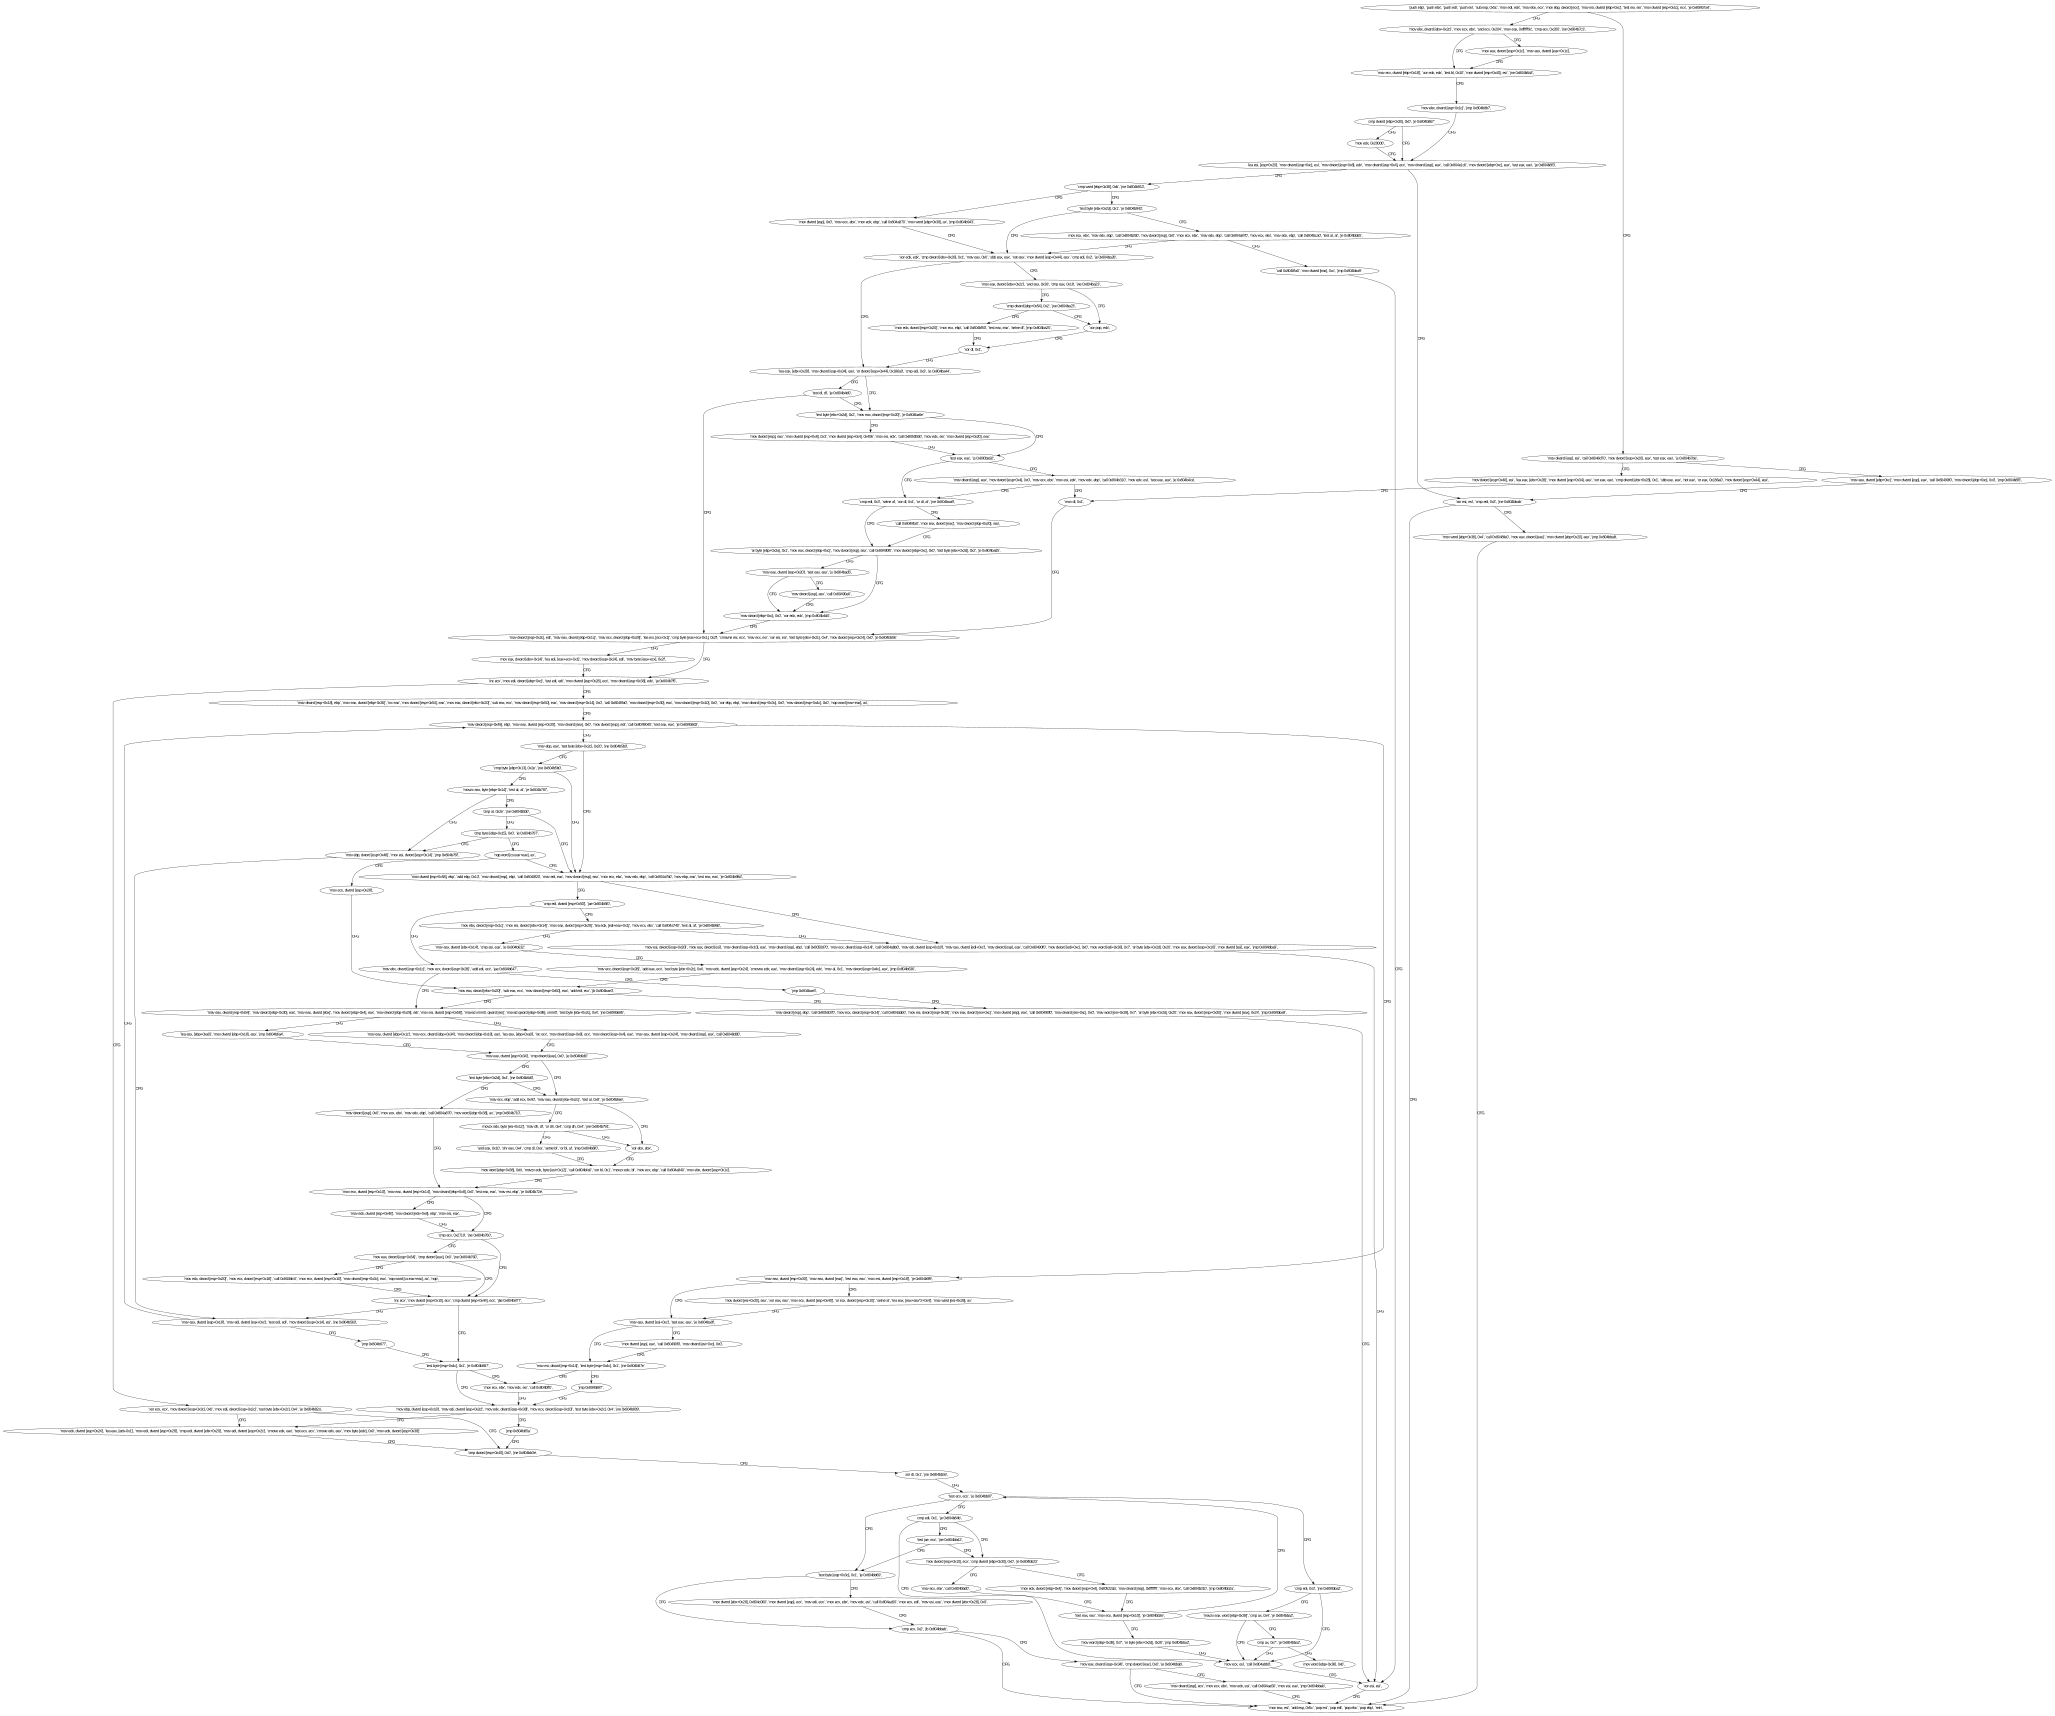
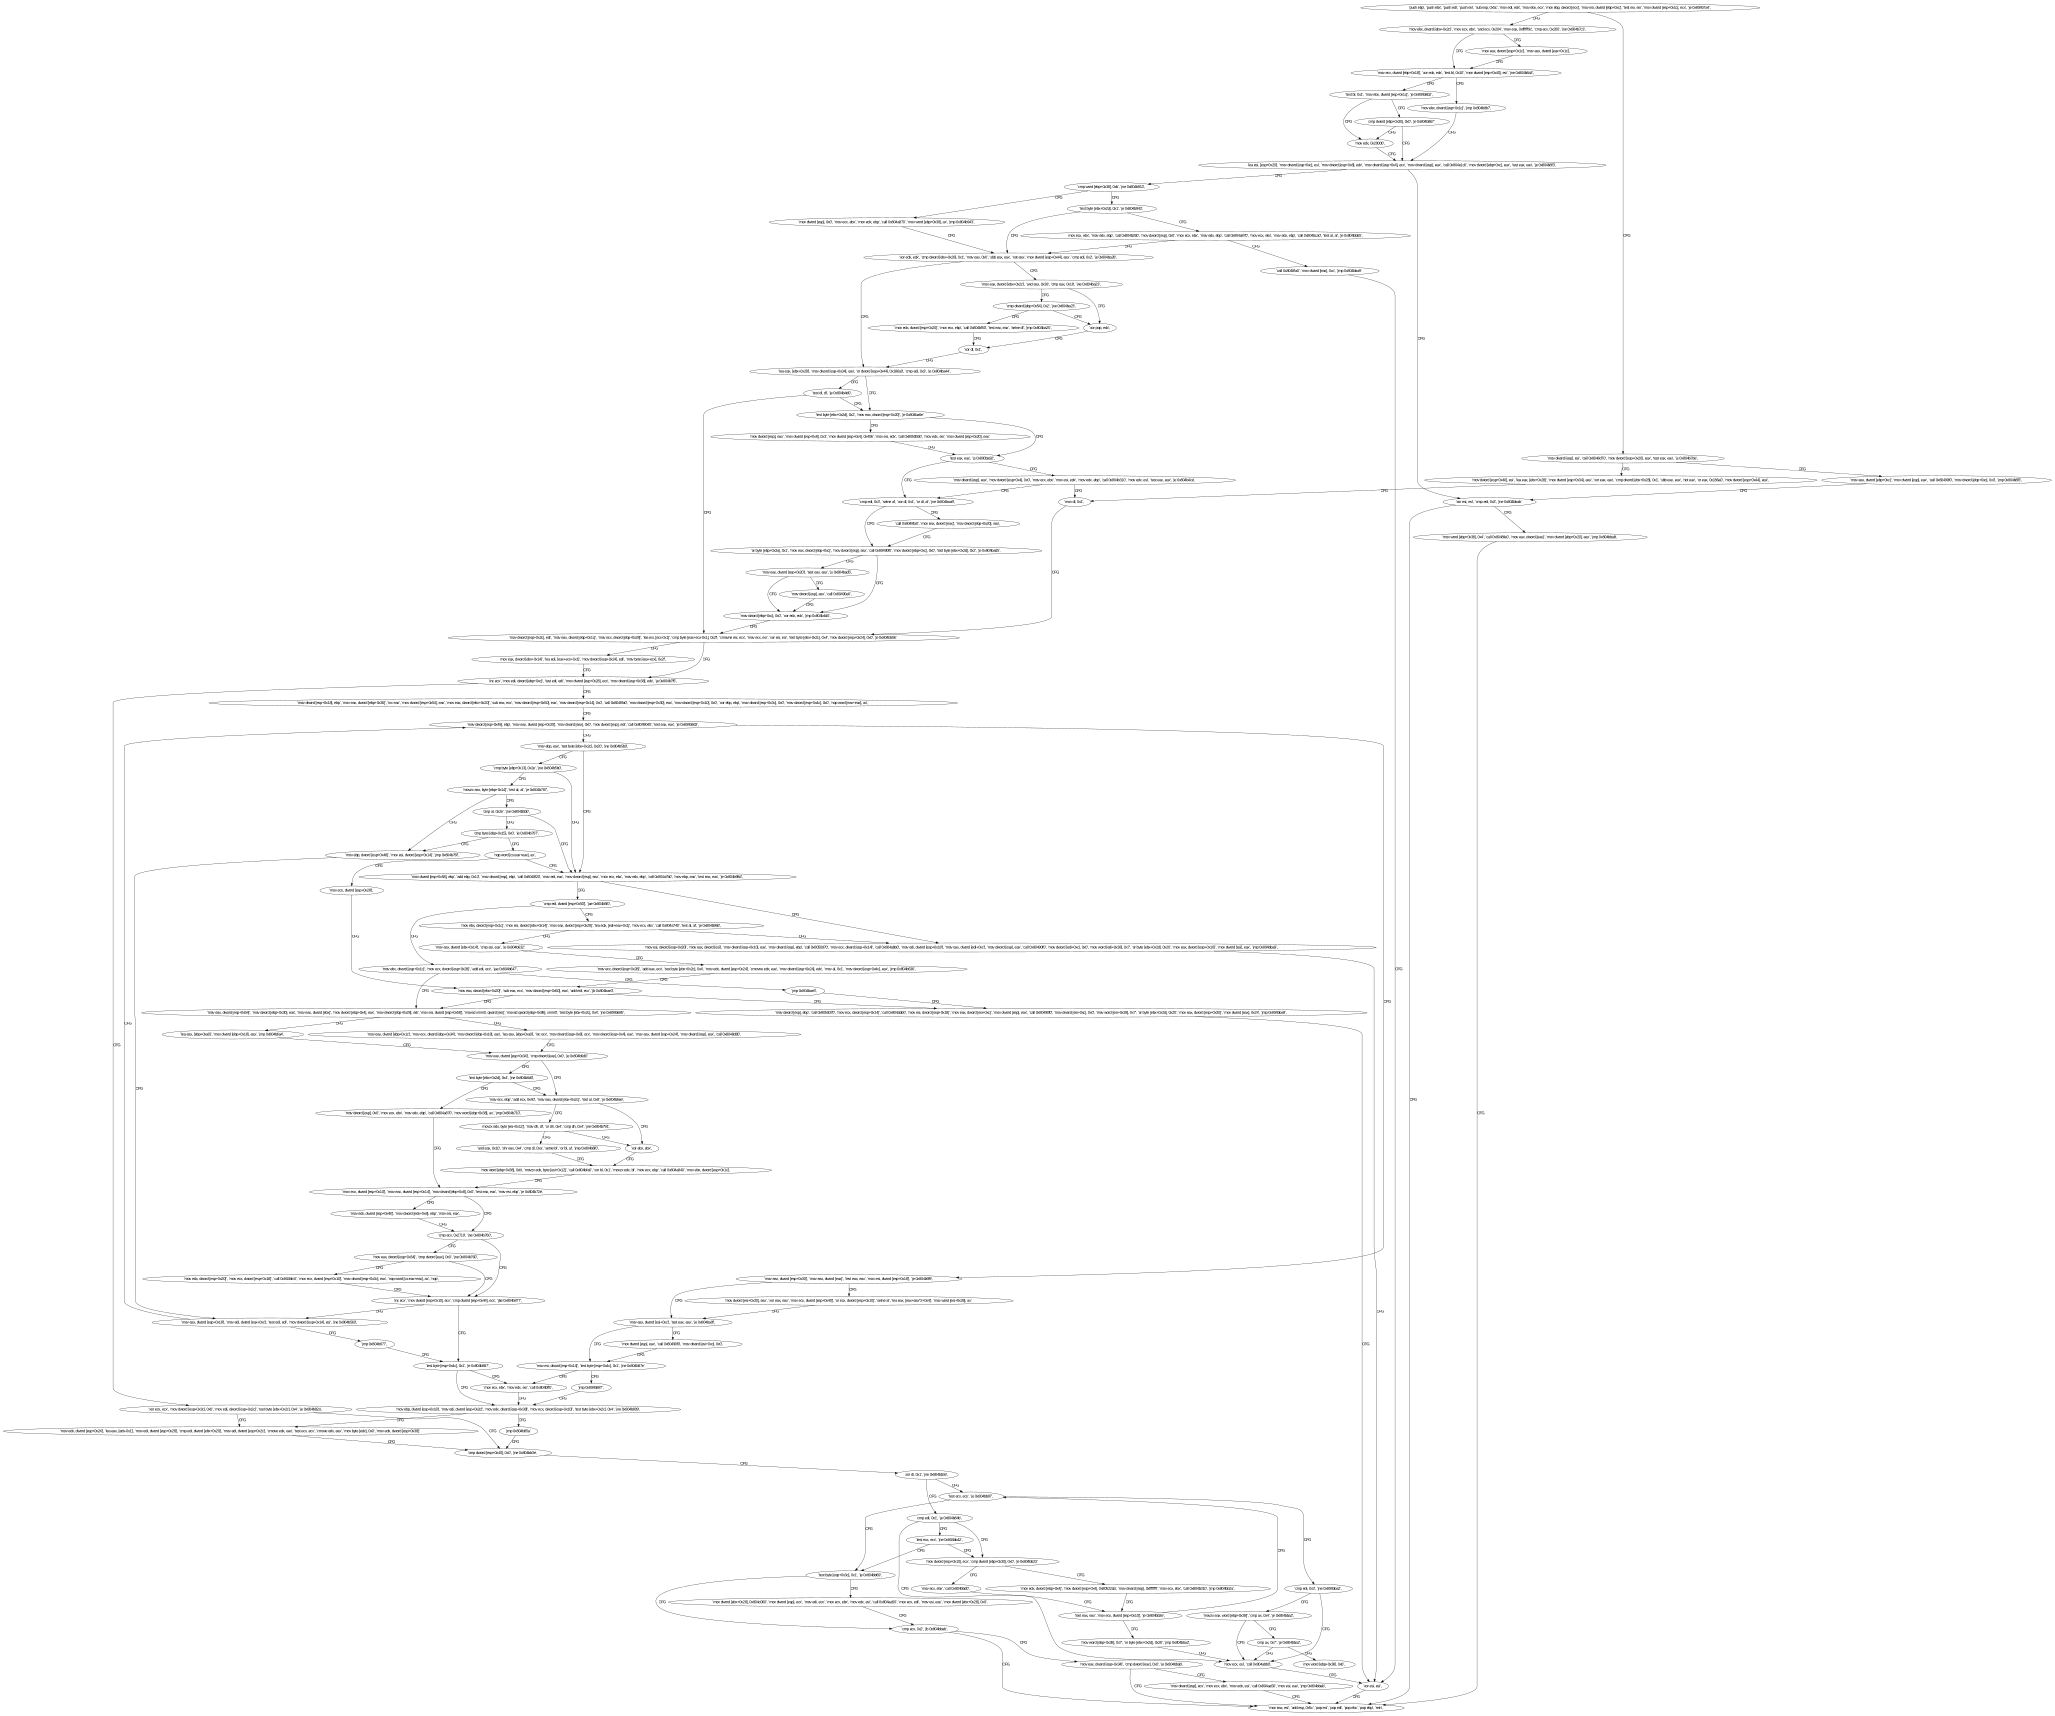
node "'test bl, 0x1', 'mov ebx, dword [esp+0x1c]', 'je 0x804b8b2',": added
edge "'test ecx, ecx', 'je 0x804bb87'," -> "'cmp edi, 0x1', 'je 0x804b84b',": now "'xor dl, 0x1', 'jne 0x804bb3e'," -> "'cmp edi, 0x1', 'je 0x804b84b',"
node "'test jae, ecx', 'jne 0x804bb42',": label "'test jae, ecx', 'jne 0x804bb42'," -> "'test ecx, ecx', 'jne 0x804bb42',"
